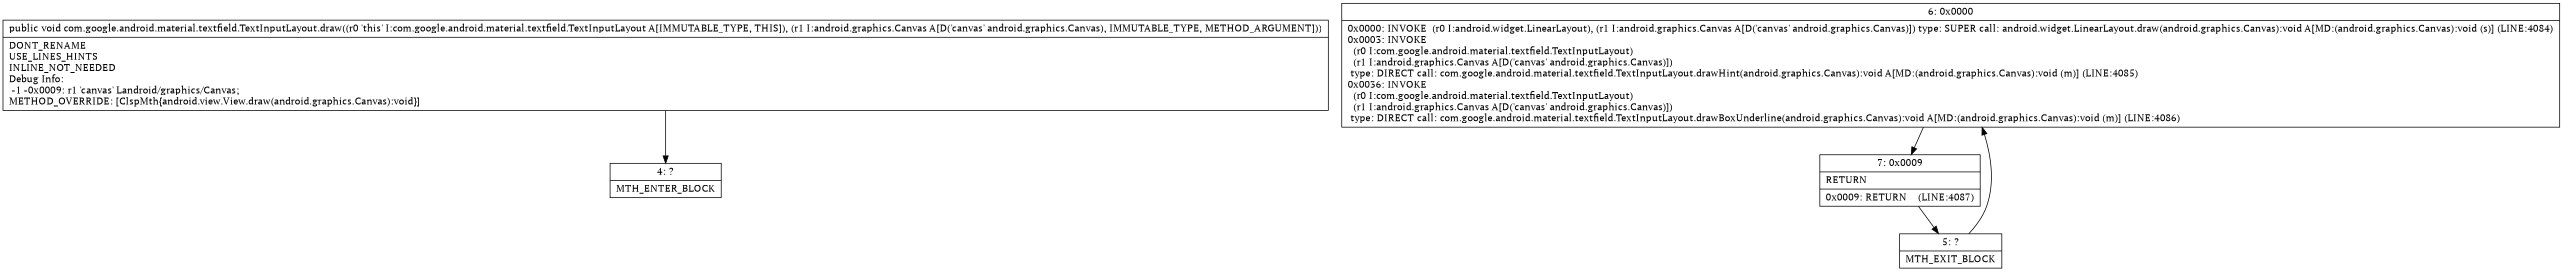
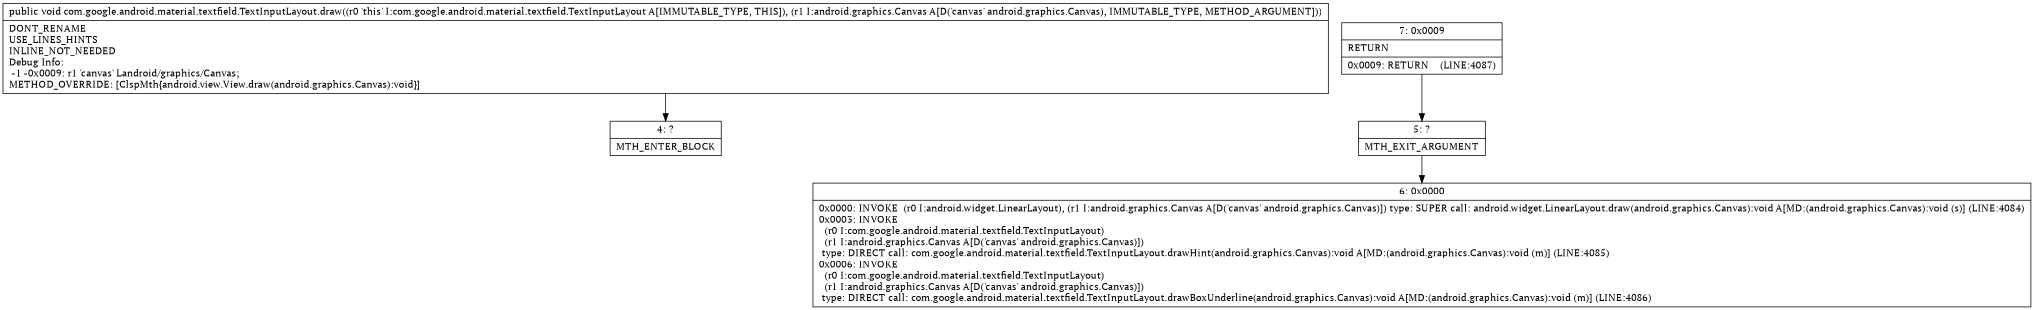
node "6: 0x0000": text "0x0036: INVOKE" -> "0x0006: INVOKE"
edge "6: 0x0000" -> "7: 0x0009": removed
node "5: ?": text "MTH_EXIT_BLOCK" -> "MTH_EXIT_ARGUMENT"
